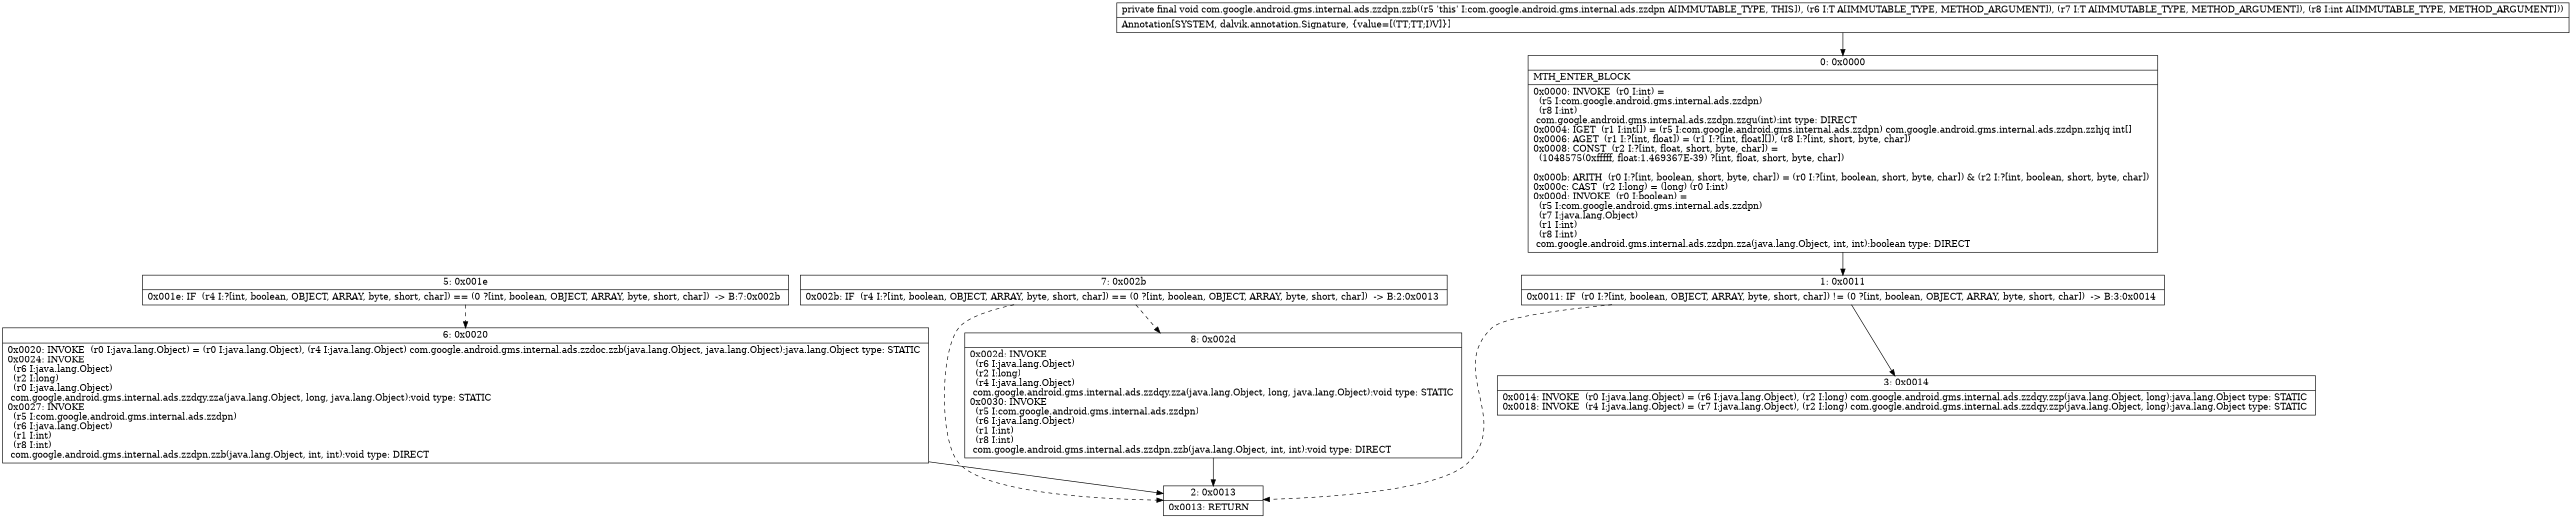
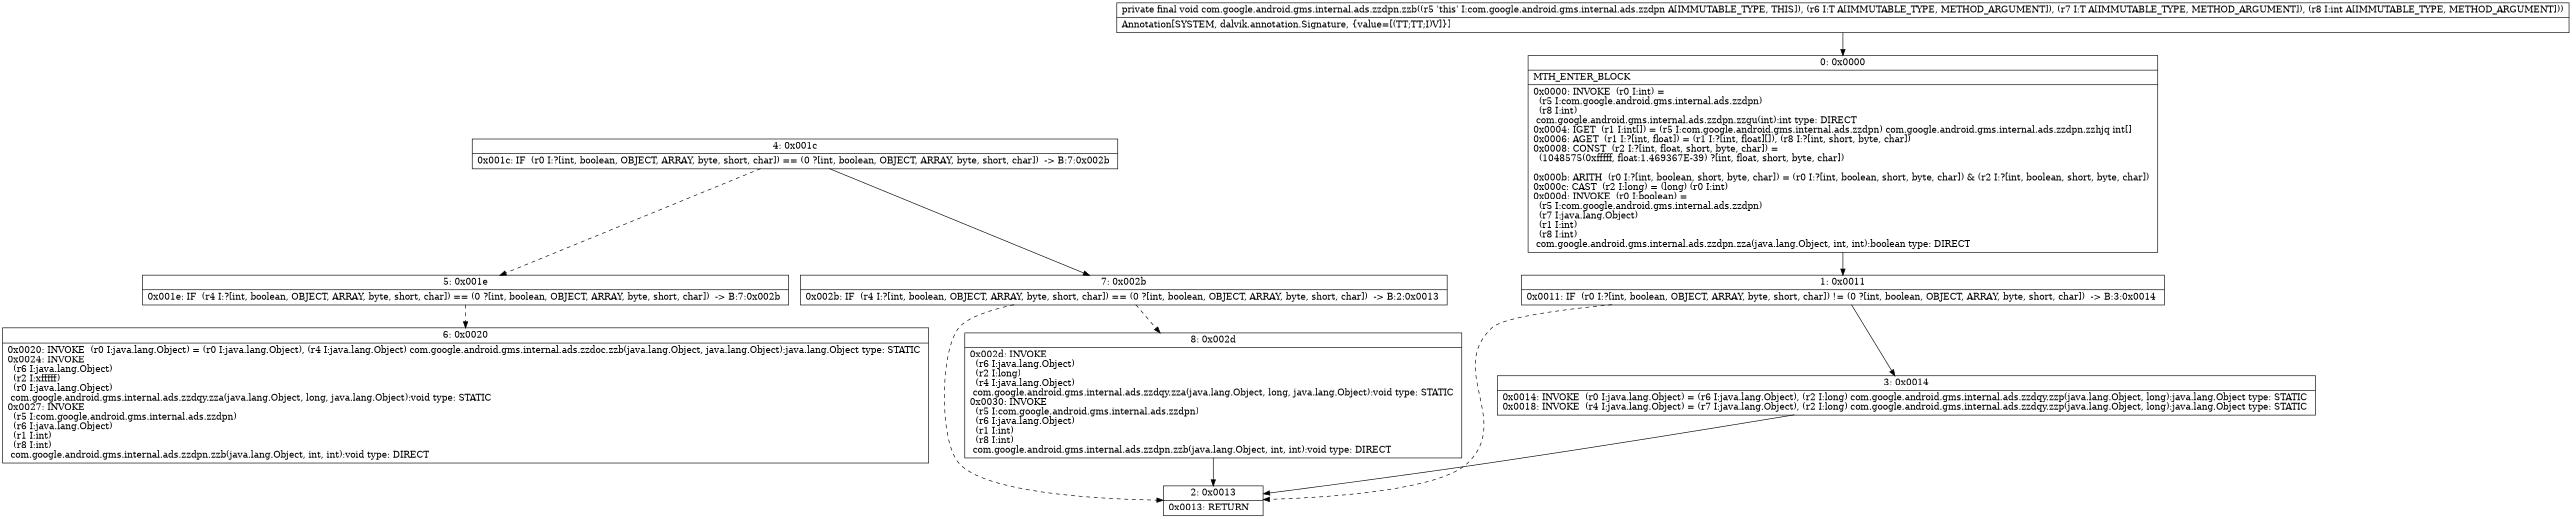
node "4: 0x001c": added
node "6: 0x0020": text "(r2 I:long)" -> "(r2 I:xfffff)"
edge "6: 0x0020" -> "2: 0x0013": now "3: 0x0014" -> "2: 0x0013"
